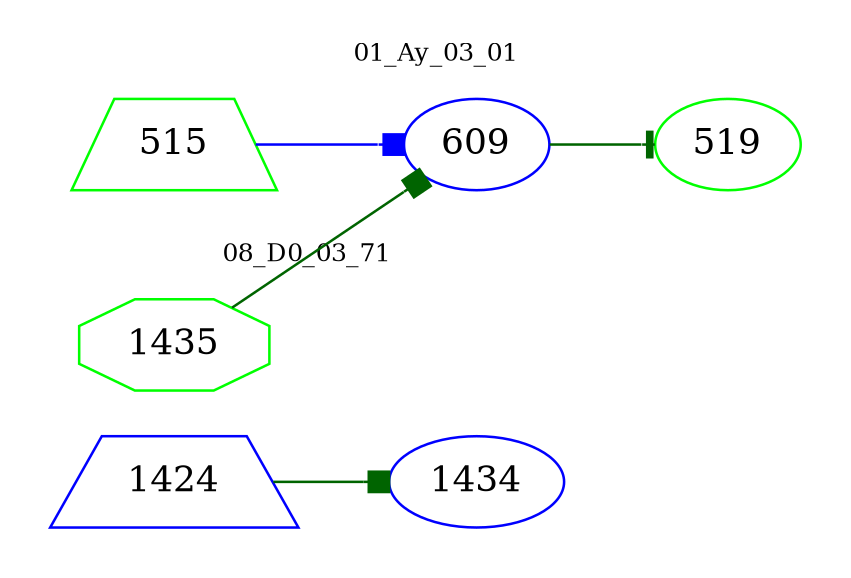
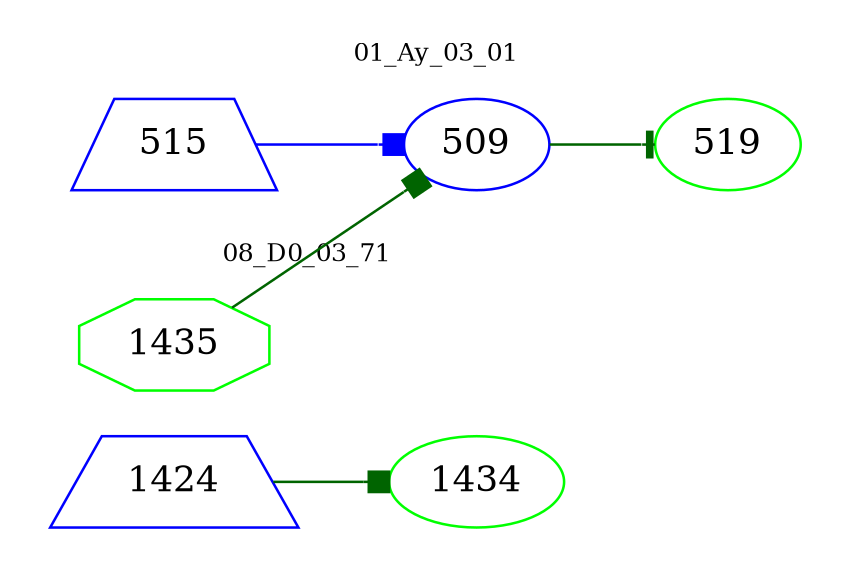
node "515": color green -> blue
node "609": label "609" -> "509"
node "1434": color blue -> green
